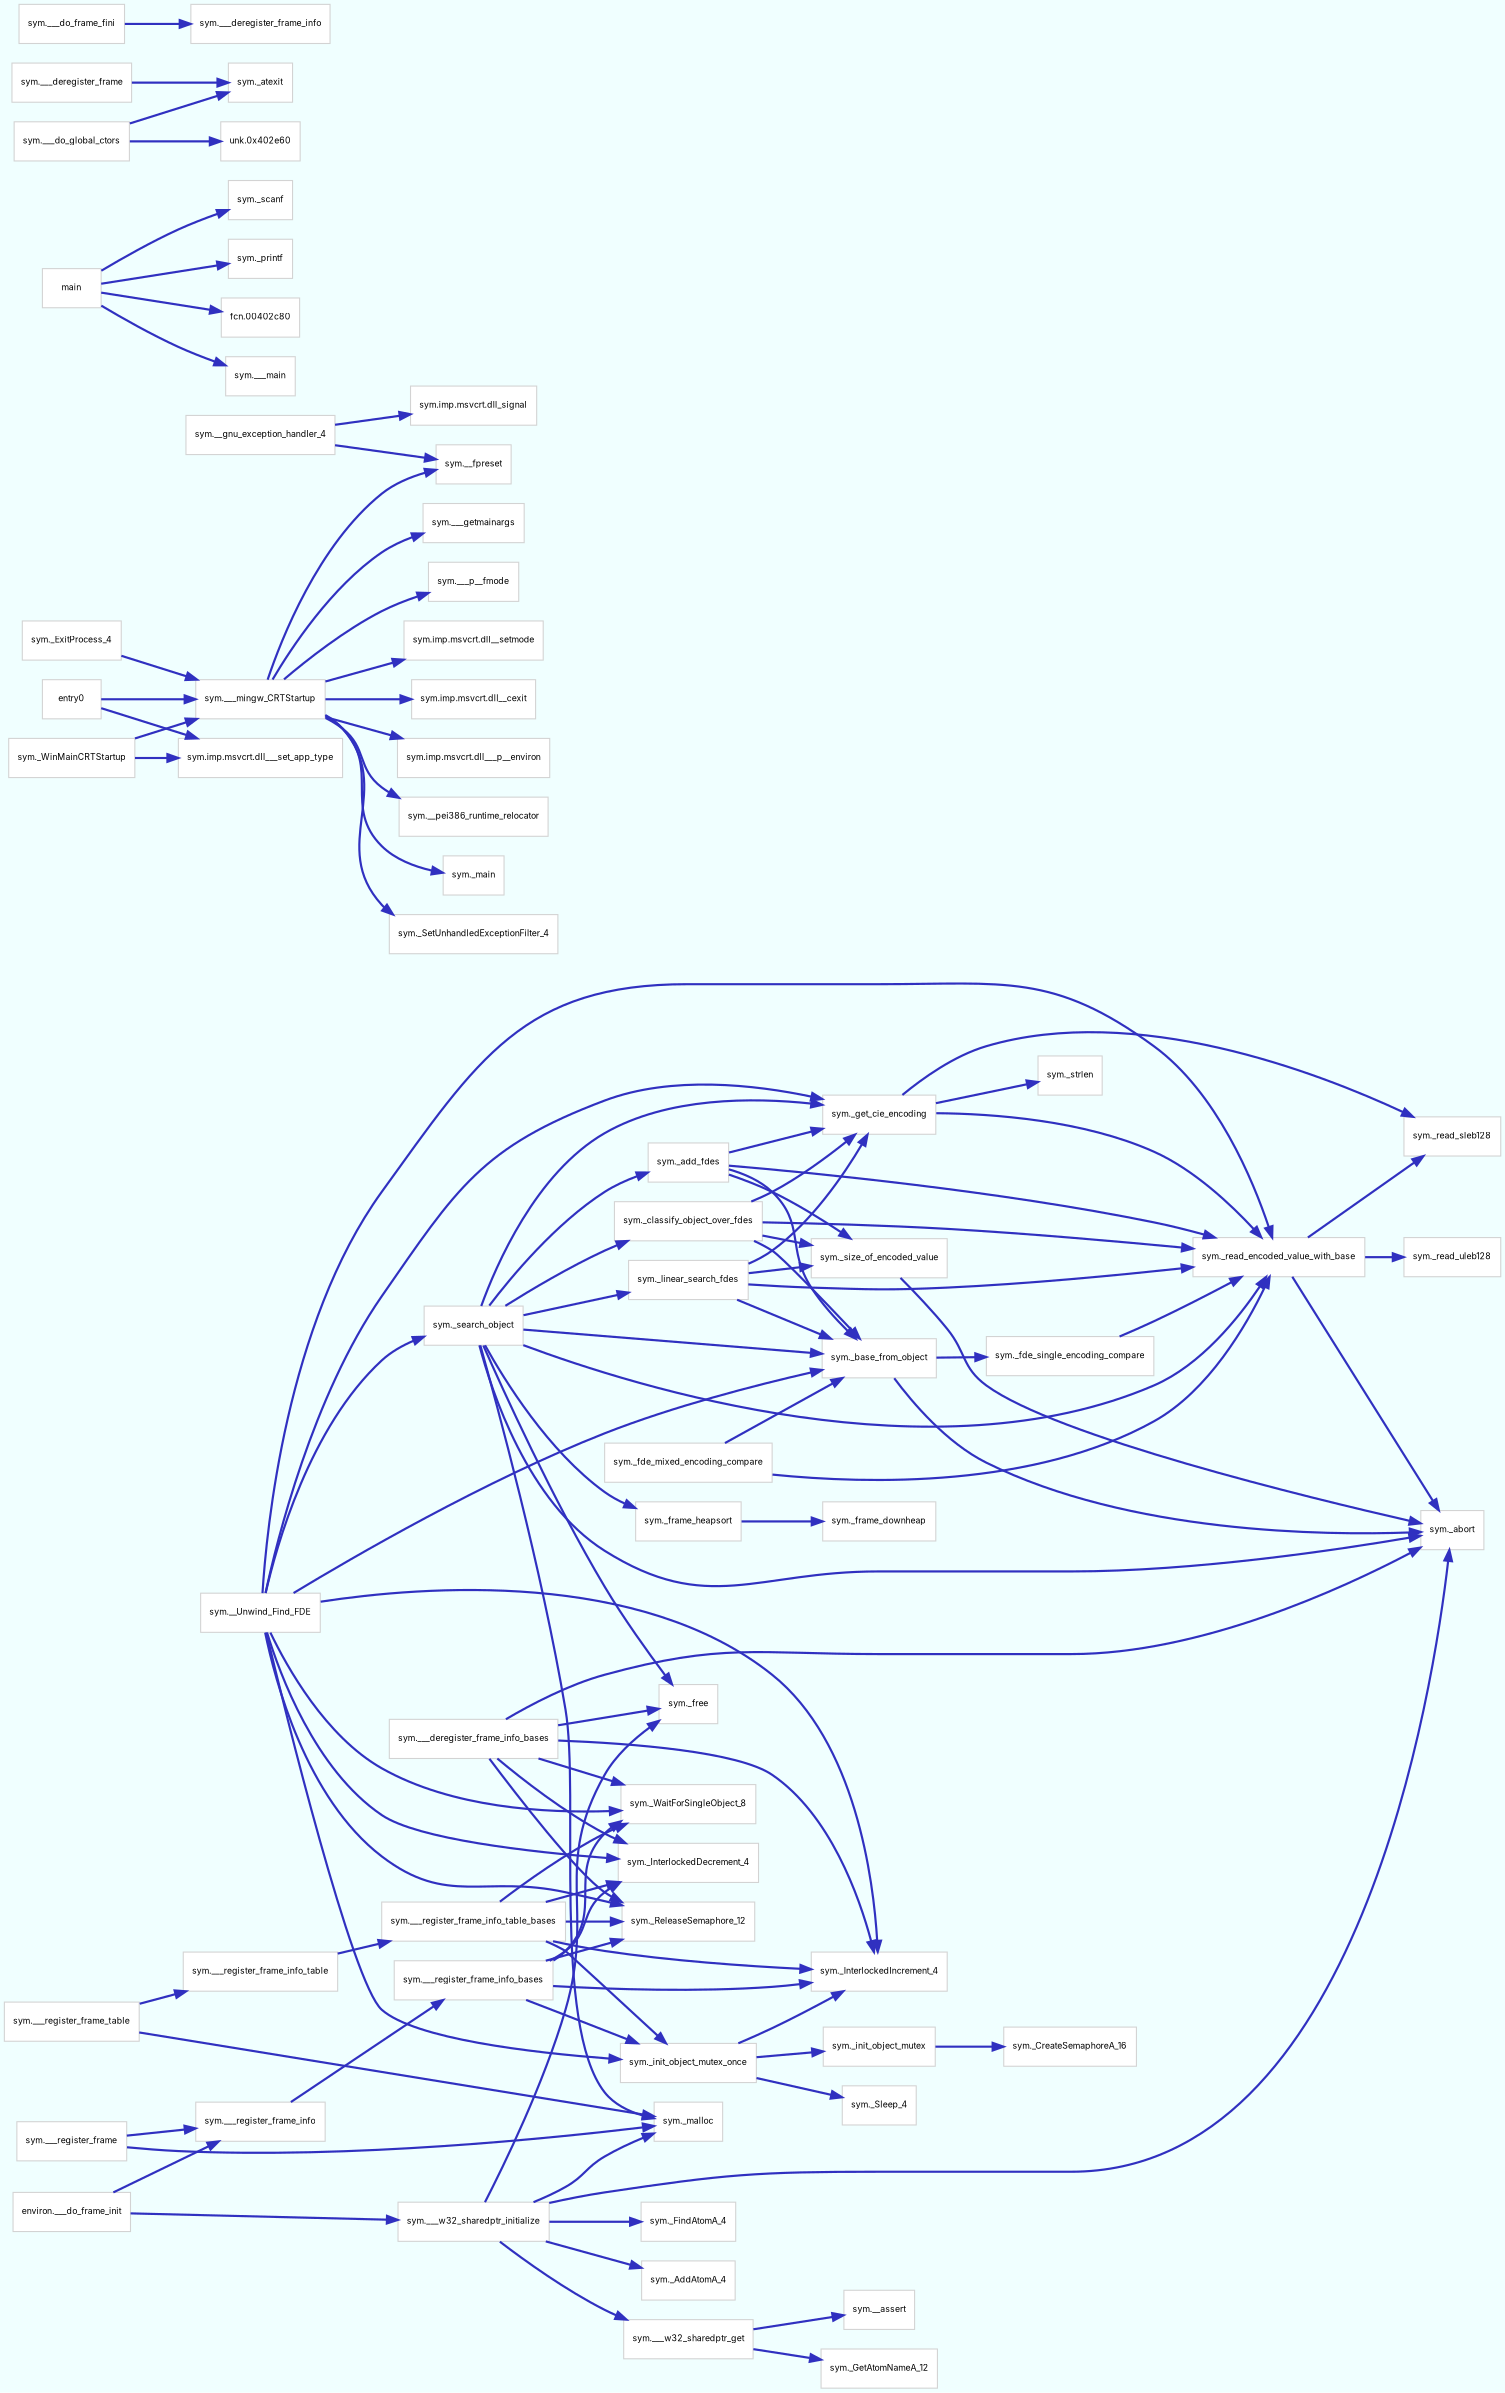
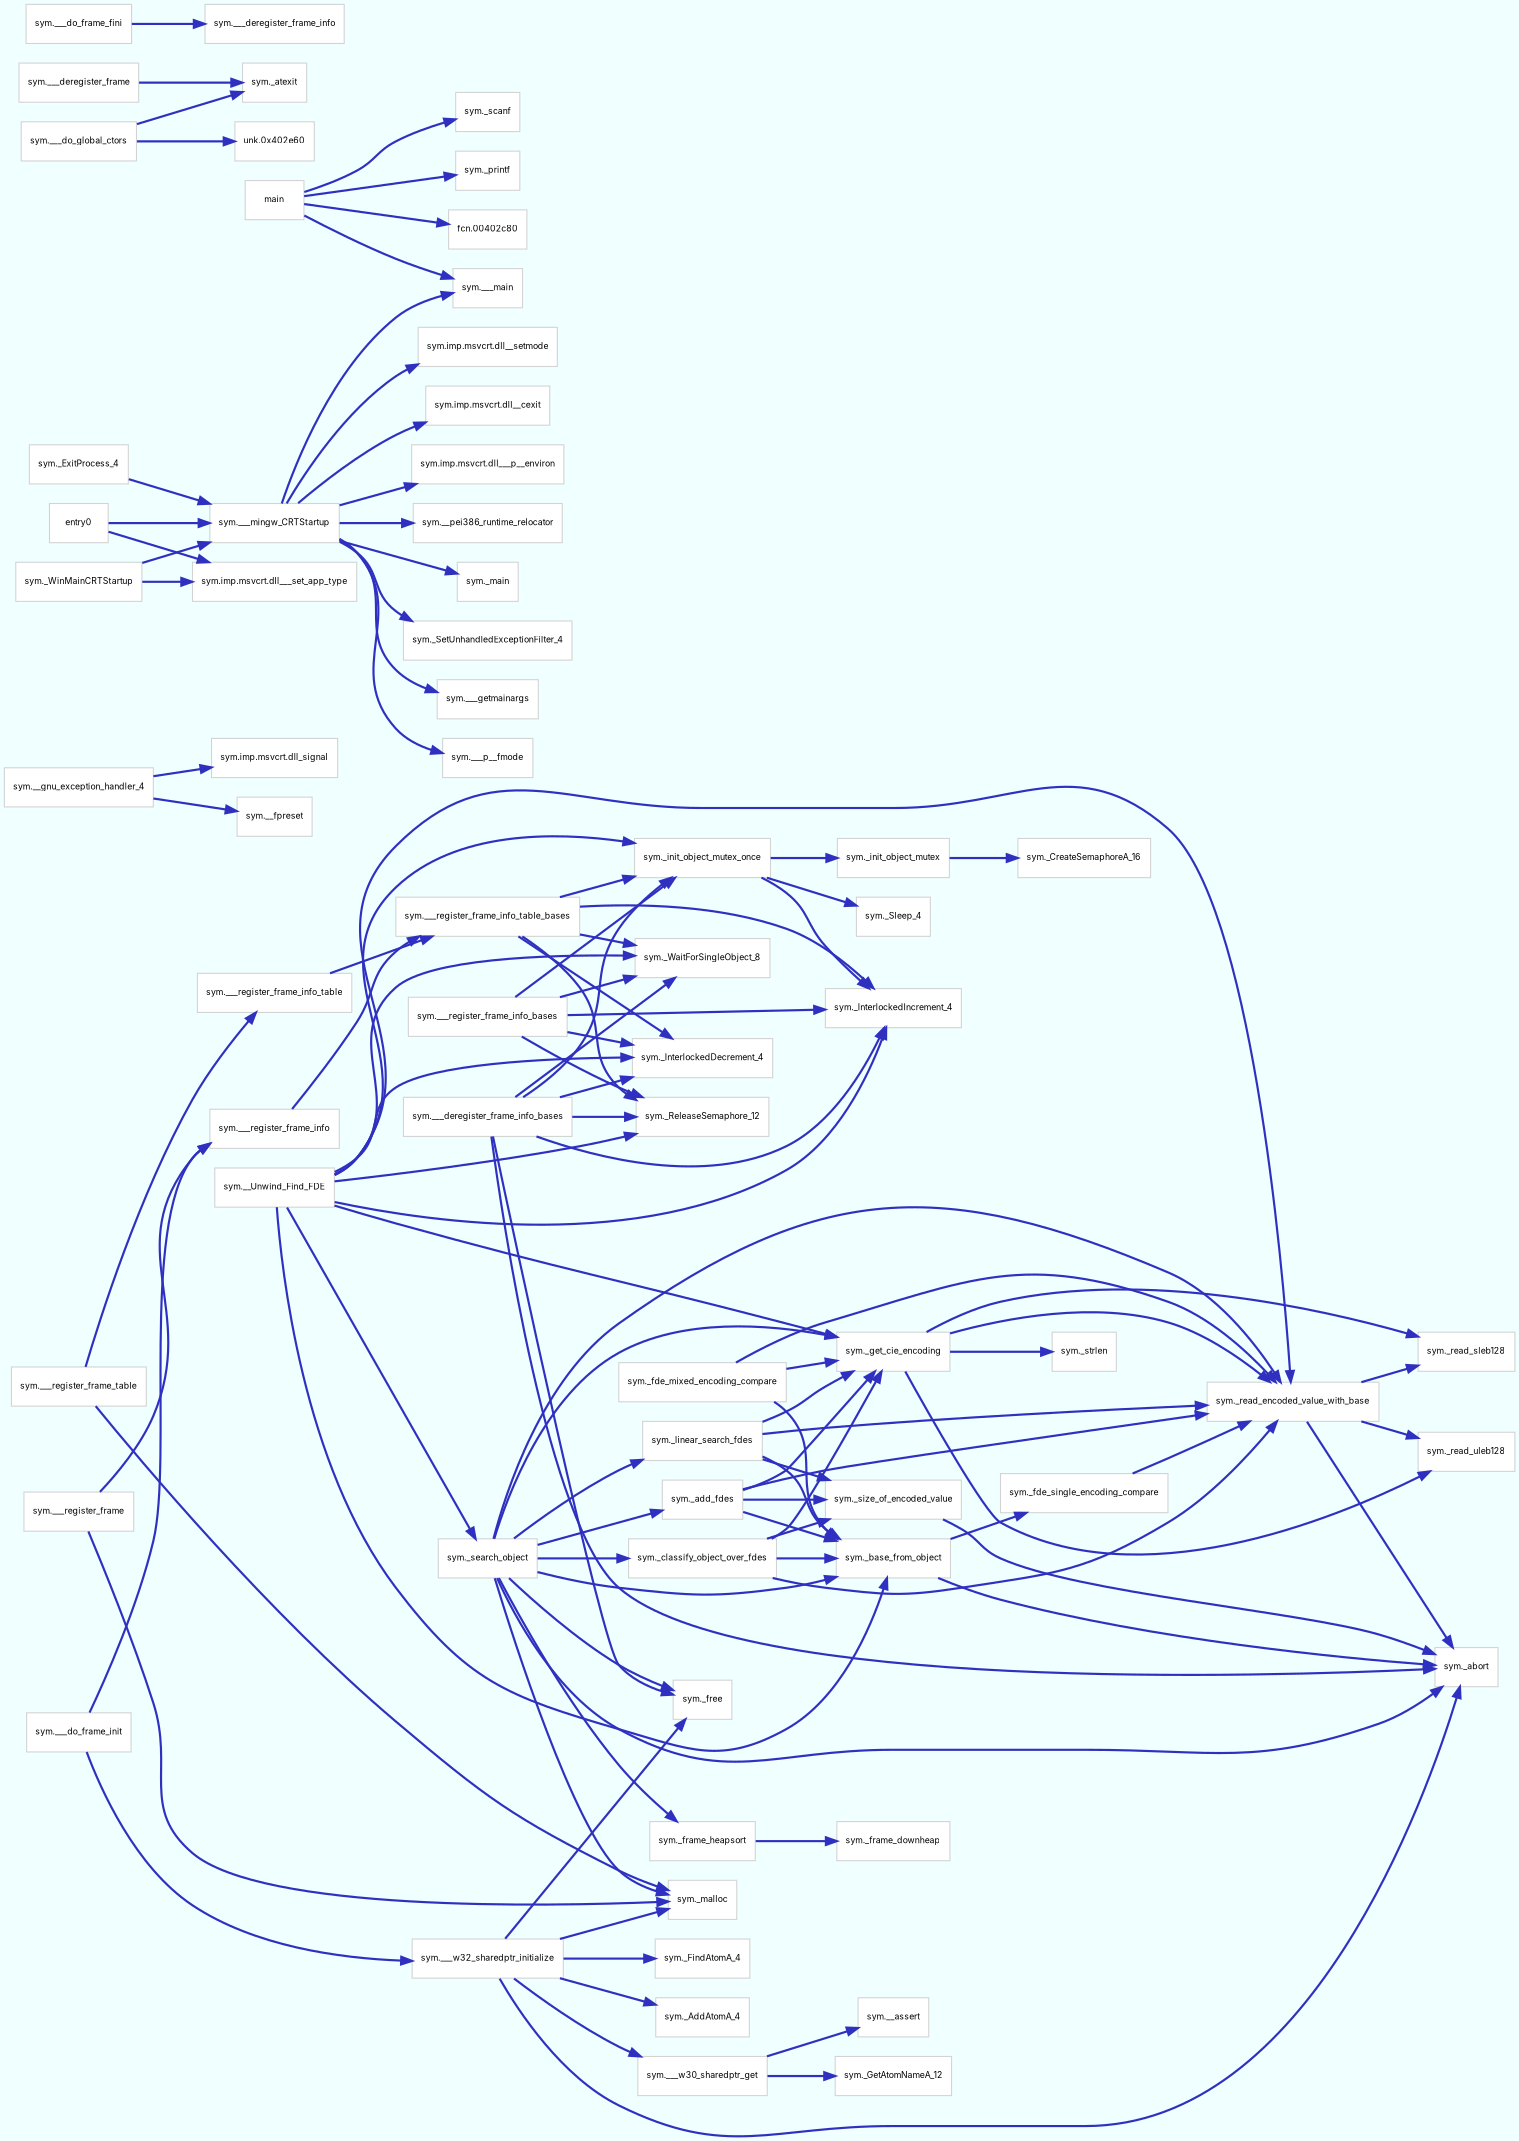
edge "sym.___mingw_CRTStartup" -> "sym.__fpreset": now "sym.___mingw_CRTStartup" -> "sym.___main"
edge "sym.___deregister_frame_info_bases" -> "sym._init_object_mutex_once": added
edge "sym._fde_mixed_encoding_compare" -> "sym._get_cie_encoding": added
edge "sym._get_cie_encoding" -> "sym._read_uleb128": added
edge "sym.___register_frame_info" -> "sym.___register_frame_info_bases": now "sym.___register_frame_info" -> "sym.___register_frame_info_table_bases"
node "environ.___do_frame_init": label "environ.___do_frame_init" -> "sym.___do_frame_init"
node "sym.___w32_sharedptr_get": label "sym.___w32_sharedptr_get" -> "sym.___w30_sharedptr_get"
